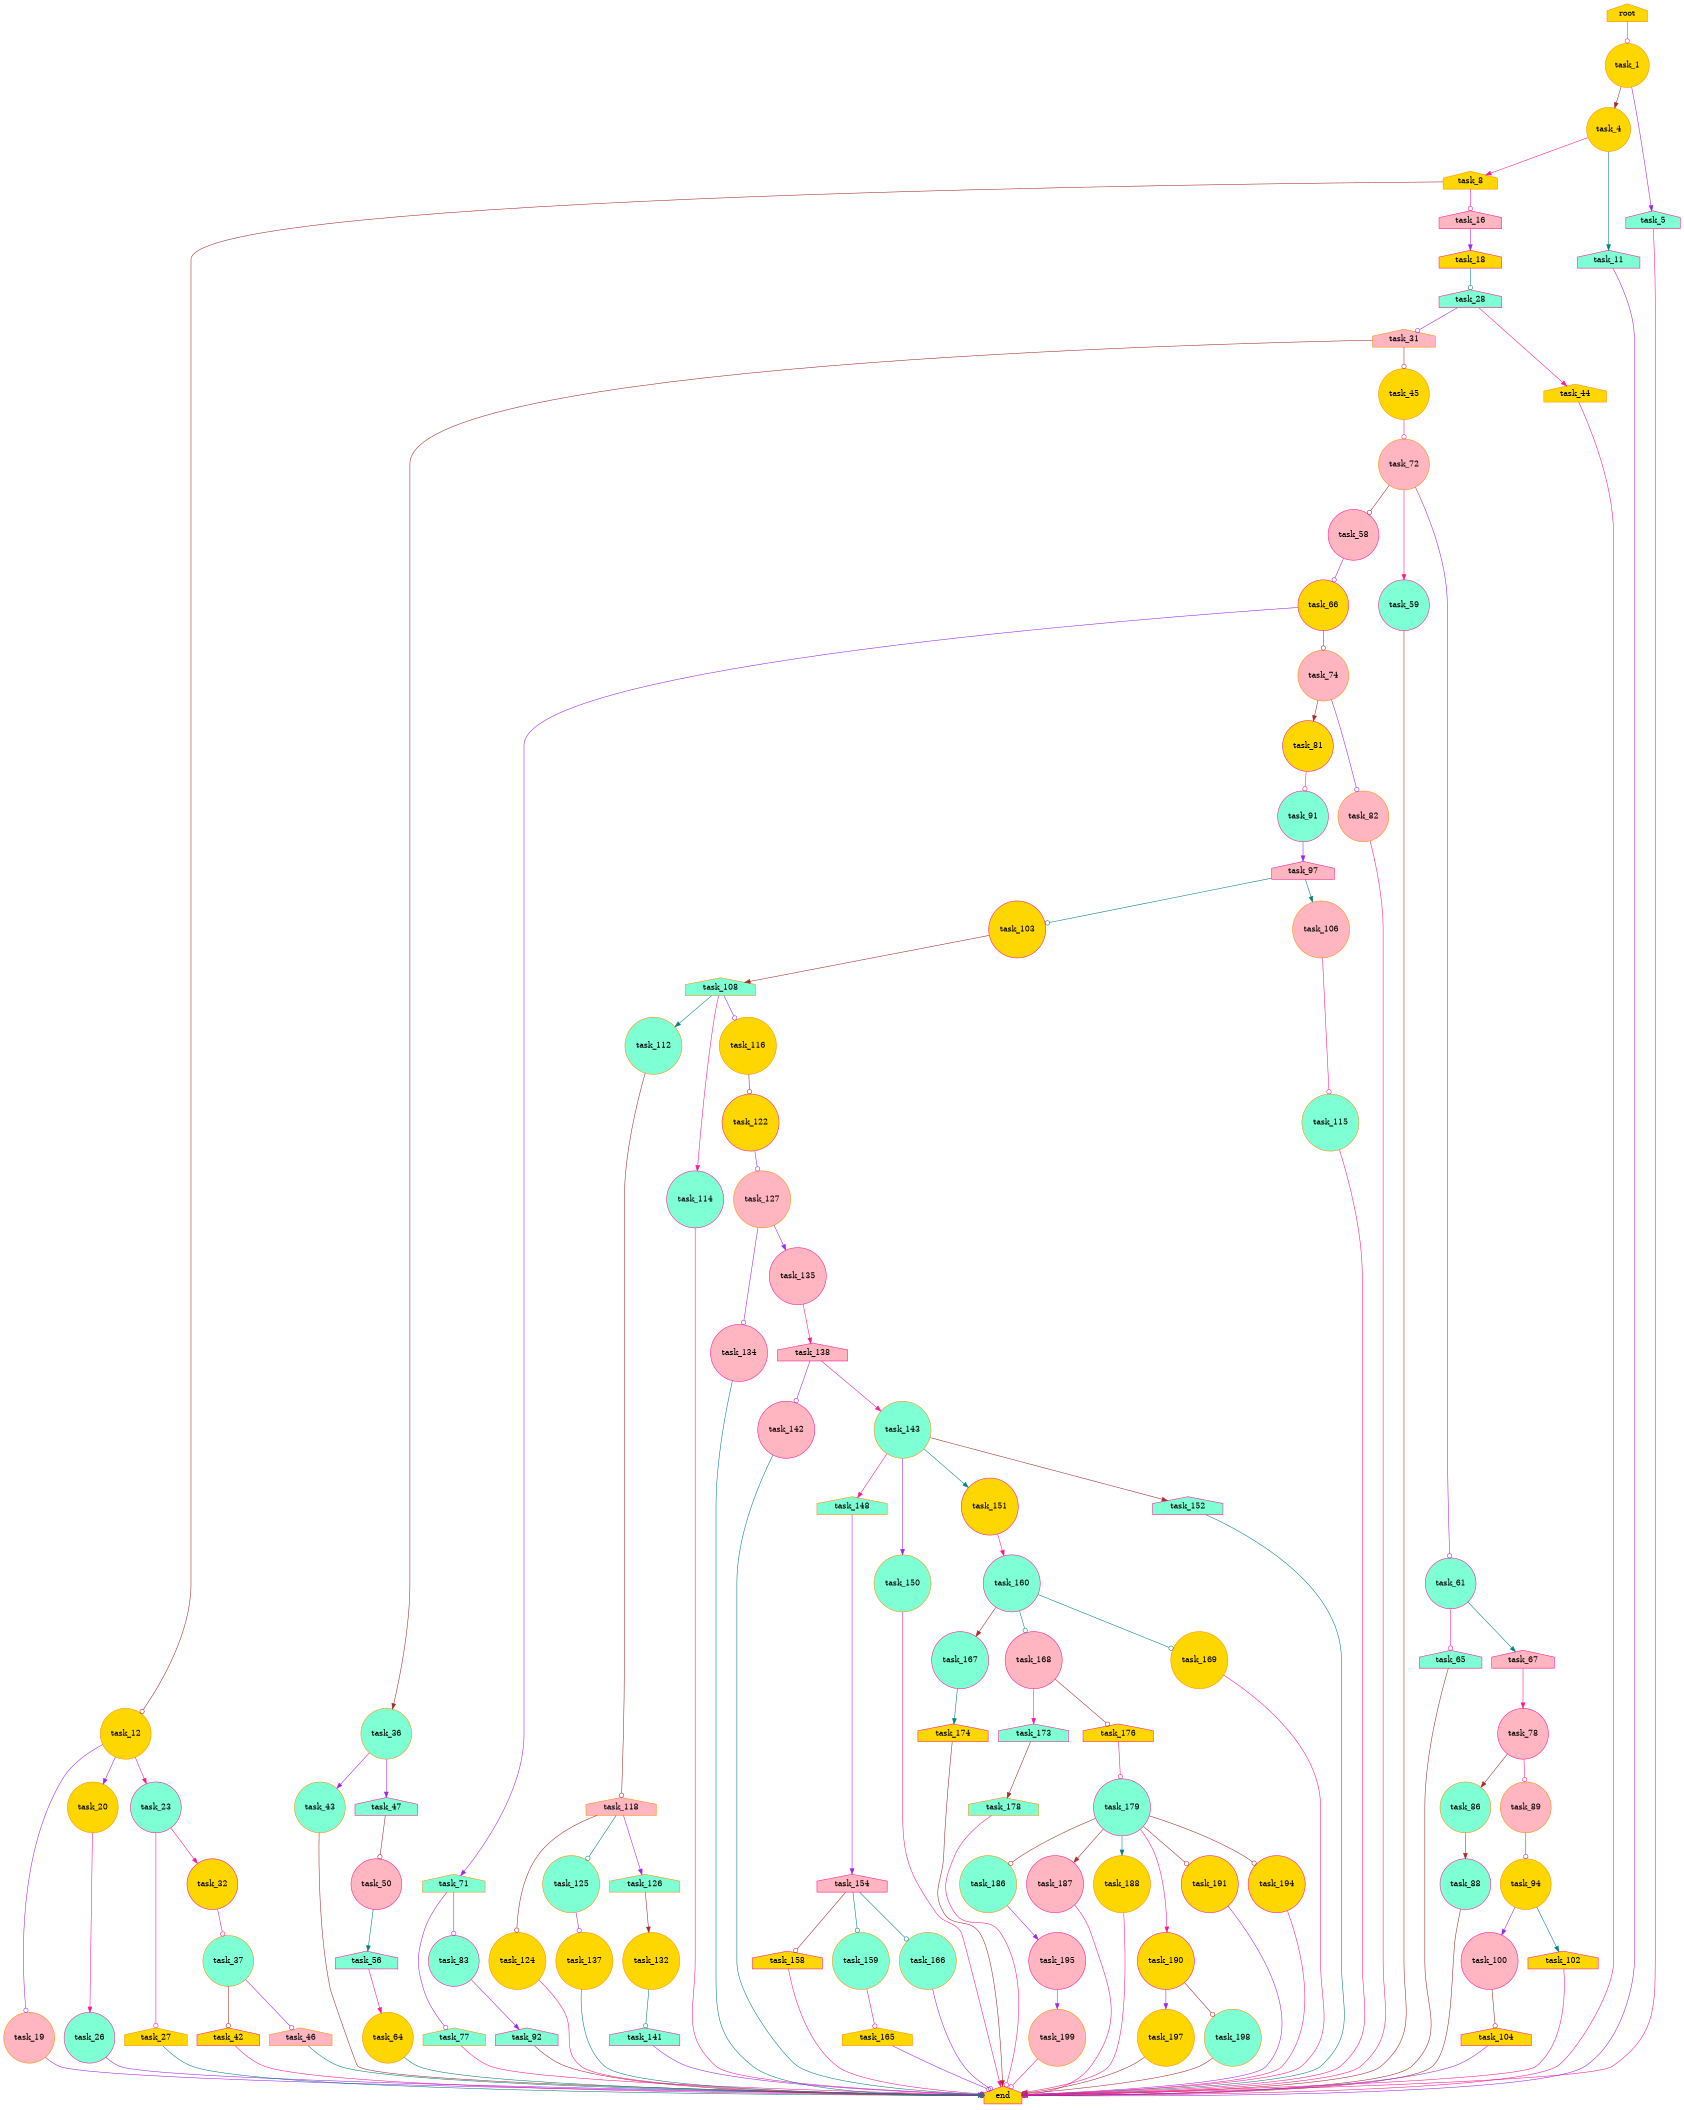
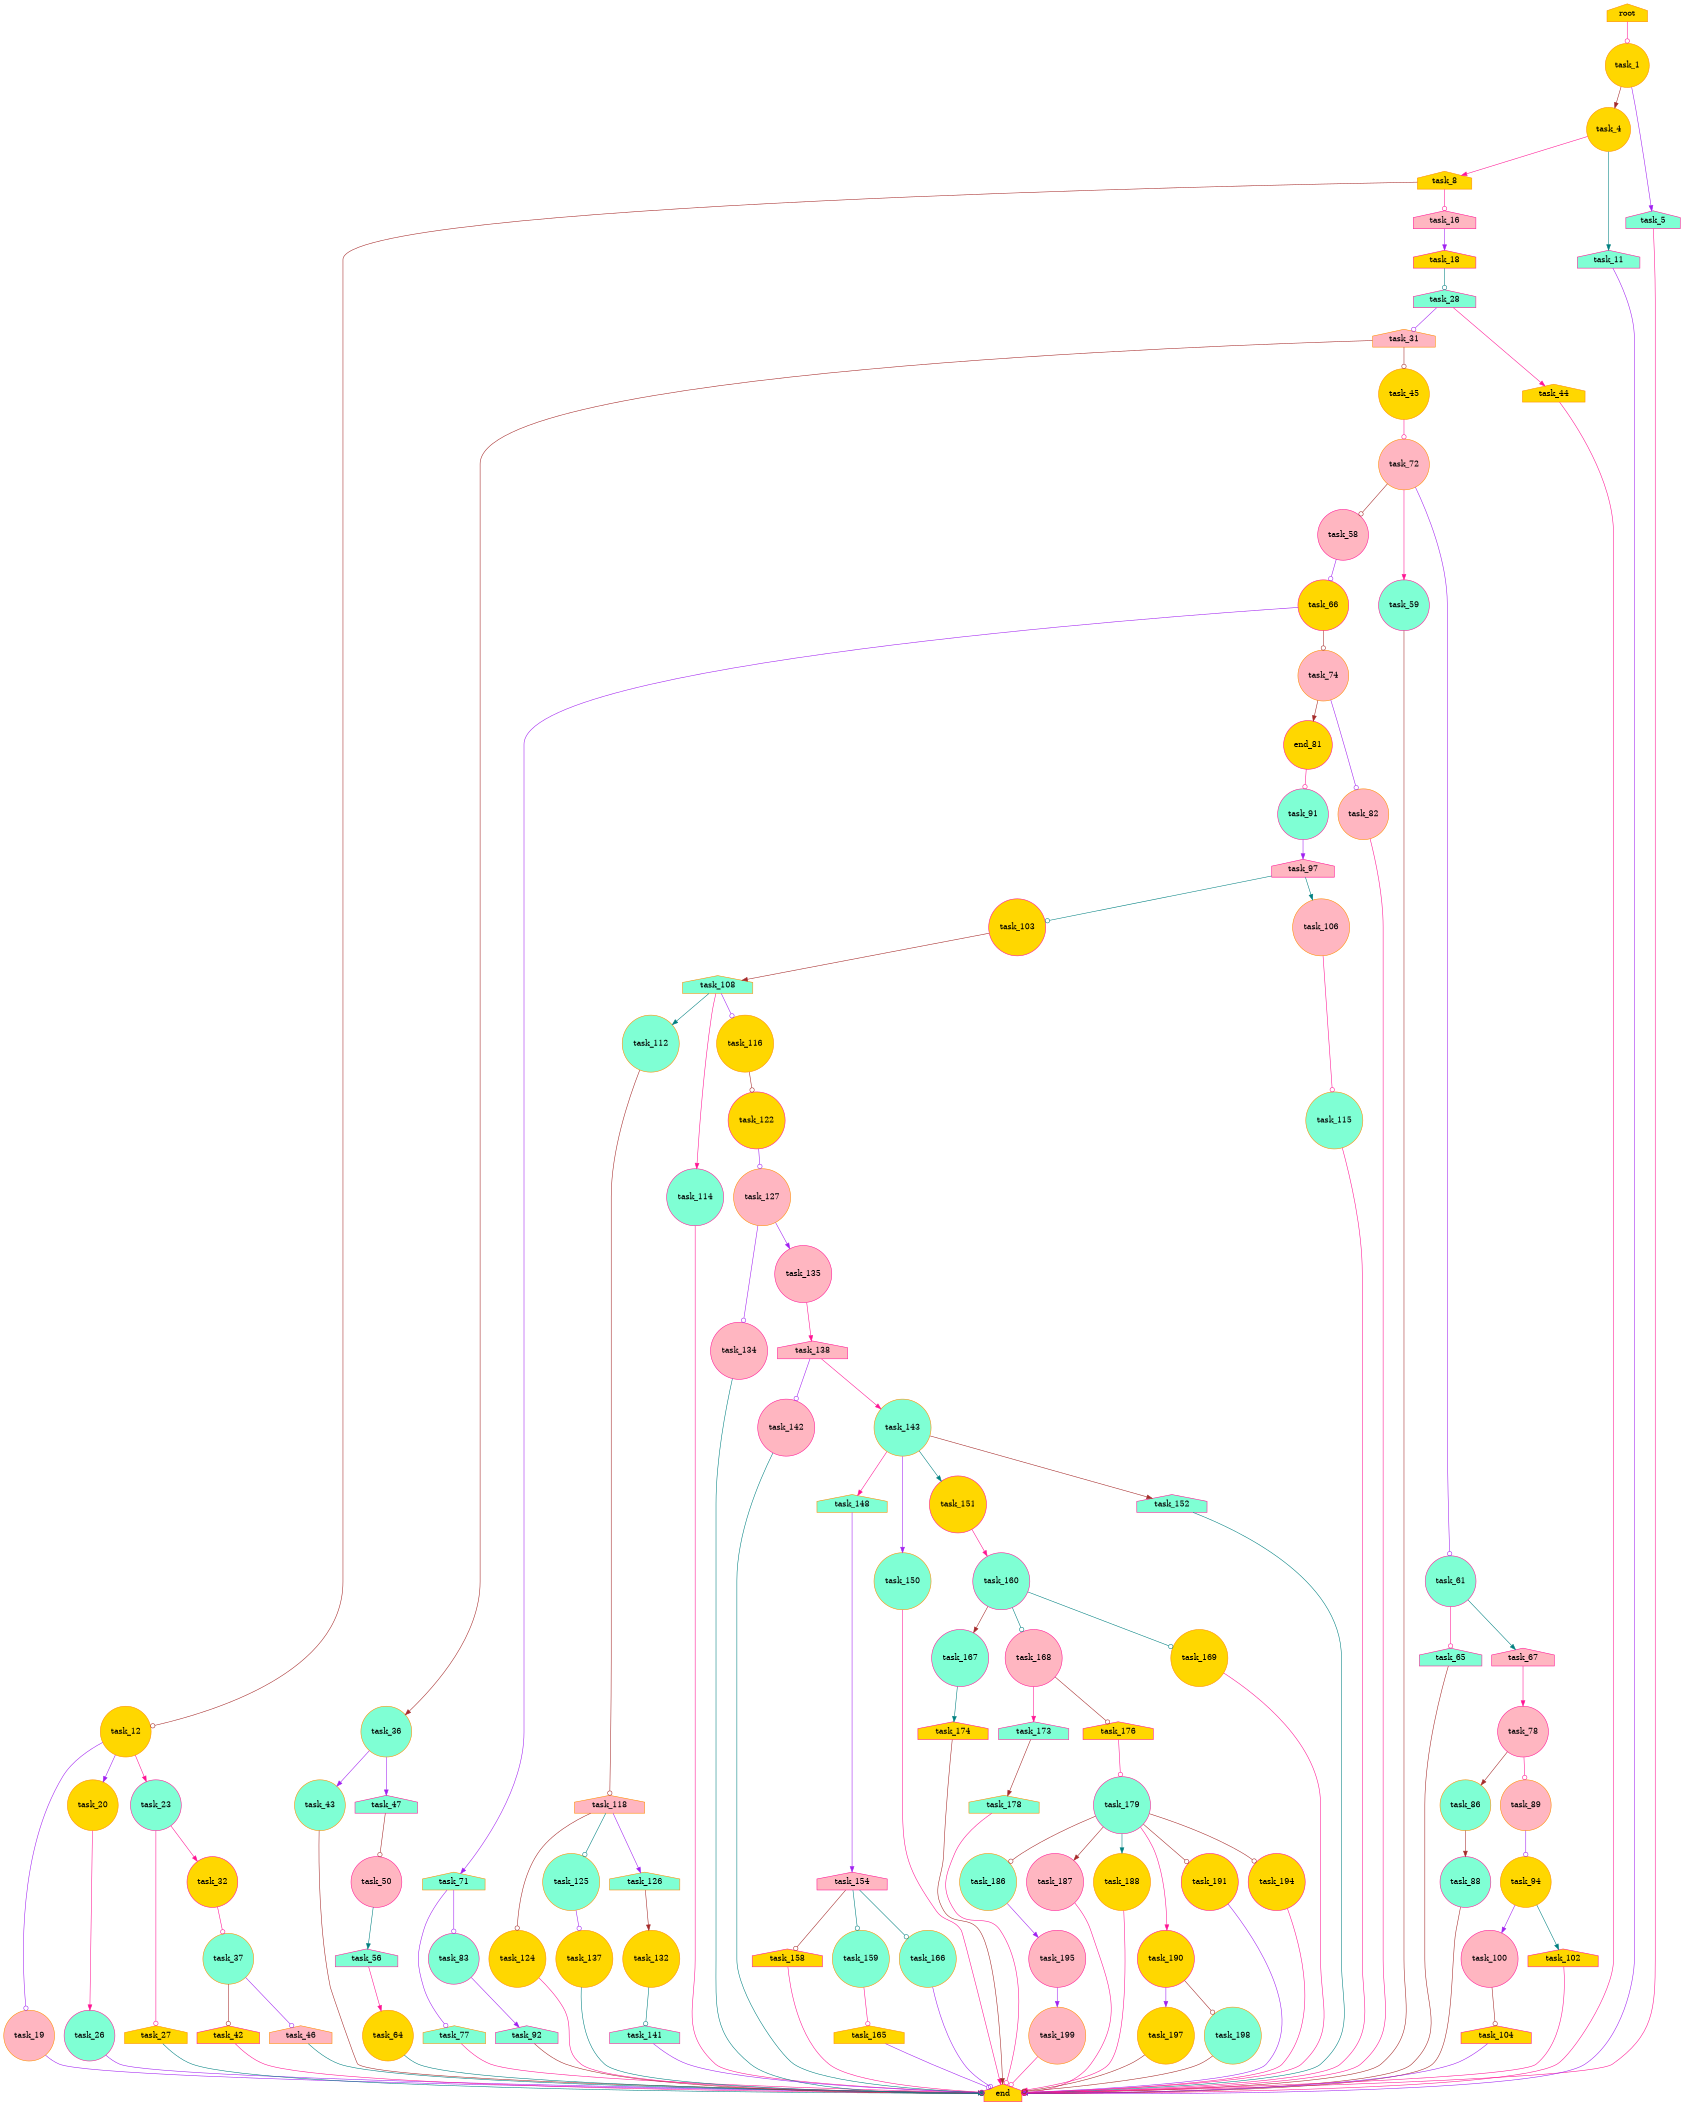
node "task_81": label "task_81" -> "end_81"
